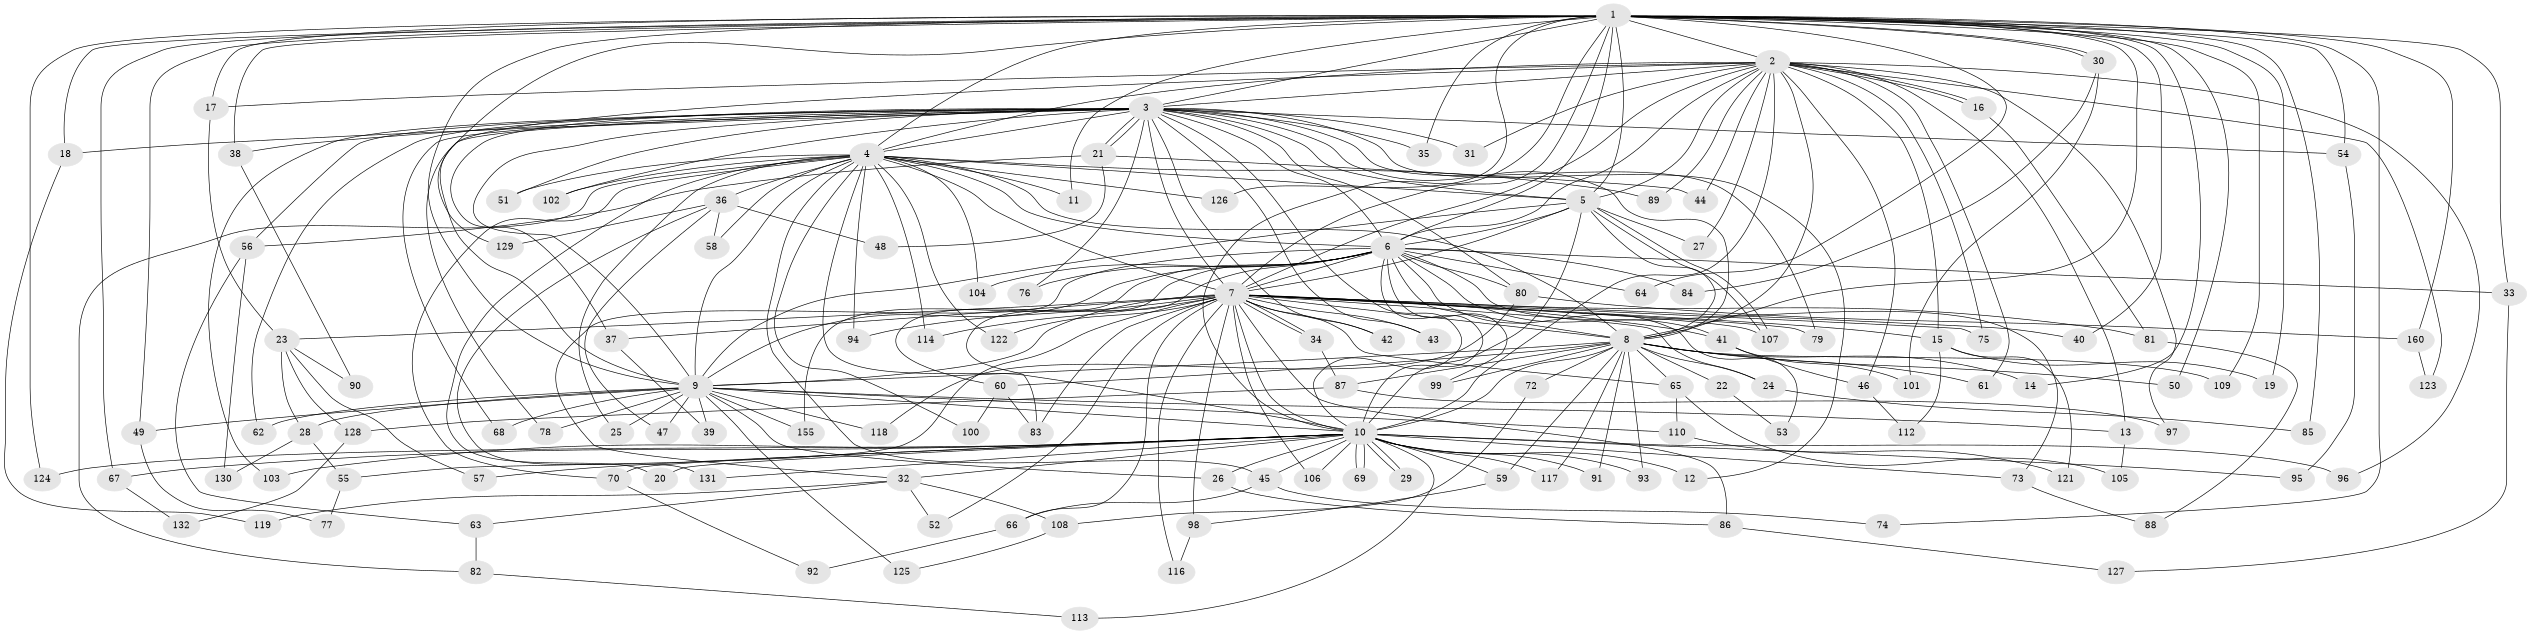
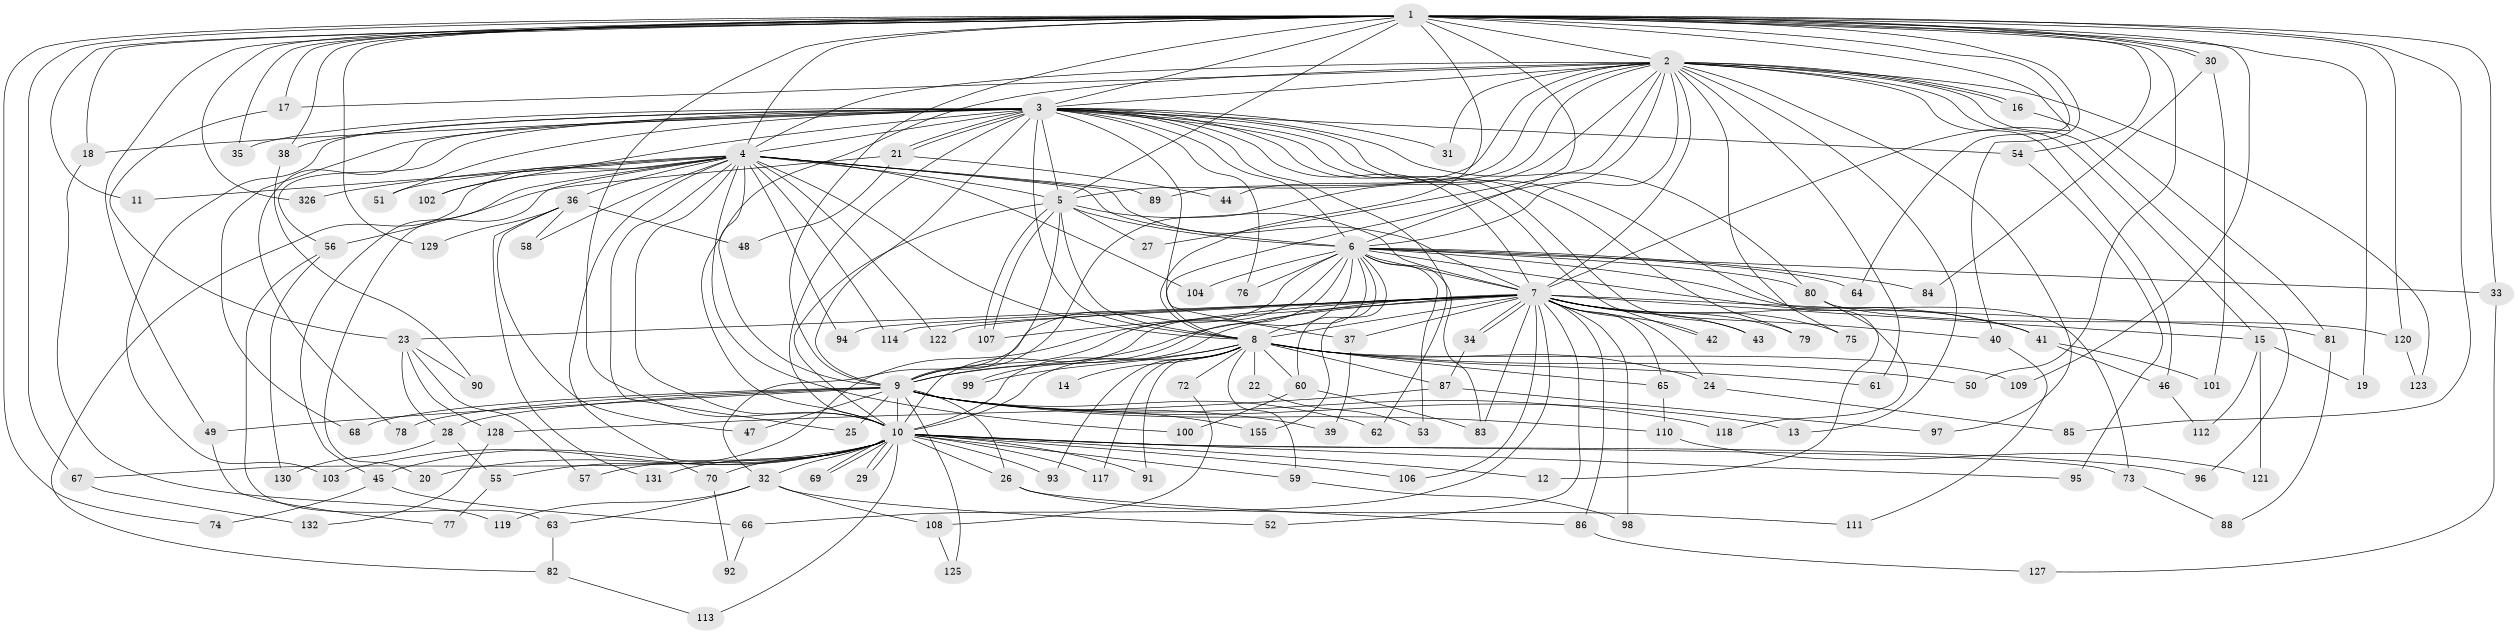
edge "1" -- "14": removed
node "126": label "126" -> "326"
node "160": label "160" -> "120"
node "124": removed
node "105": removed
node "111": added
node "116": removed
